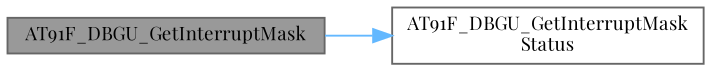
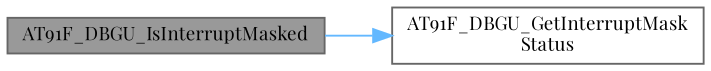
node "AT91F_DBGU_GetInterruptMask": label "AT91F_DBGU_GetInterruptMask" -> "AT91F_DBGU_IsInterruptMasked"
